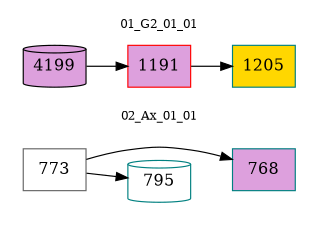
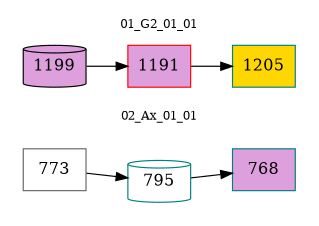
node "4199": label "4199" -> "1199"
edge "773" -> "768": now "795" -> "768"
